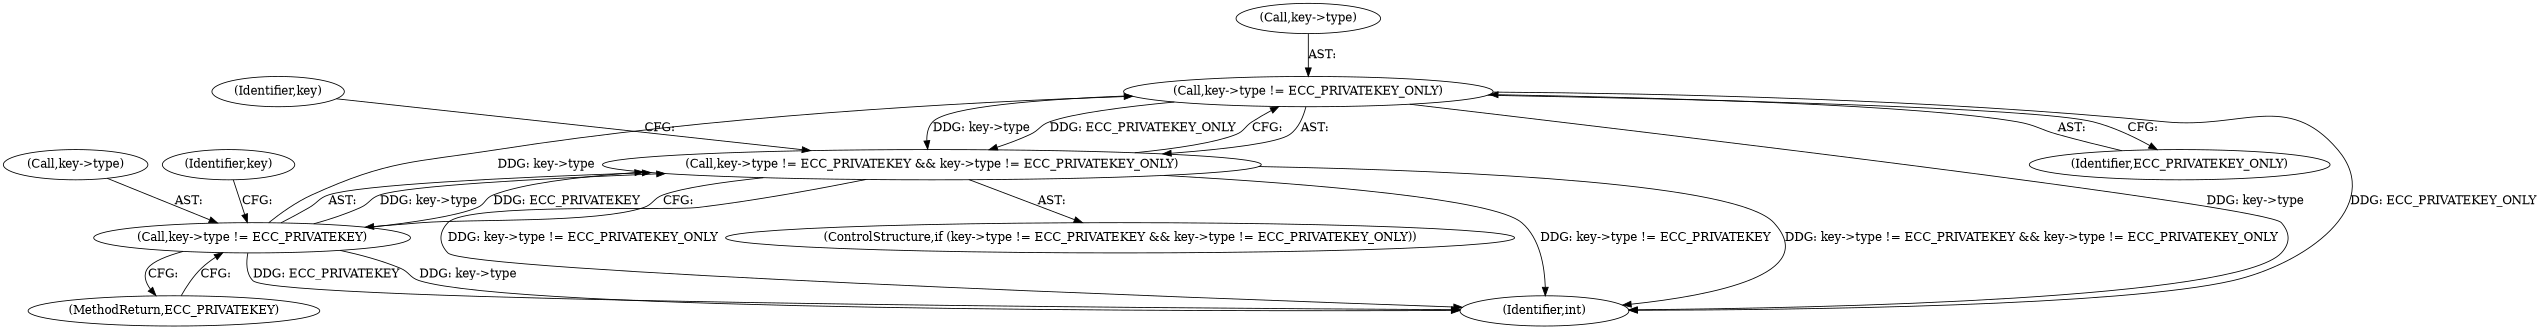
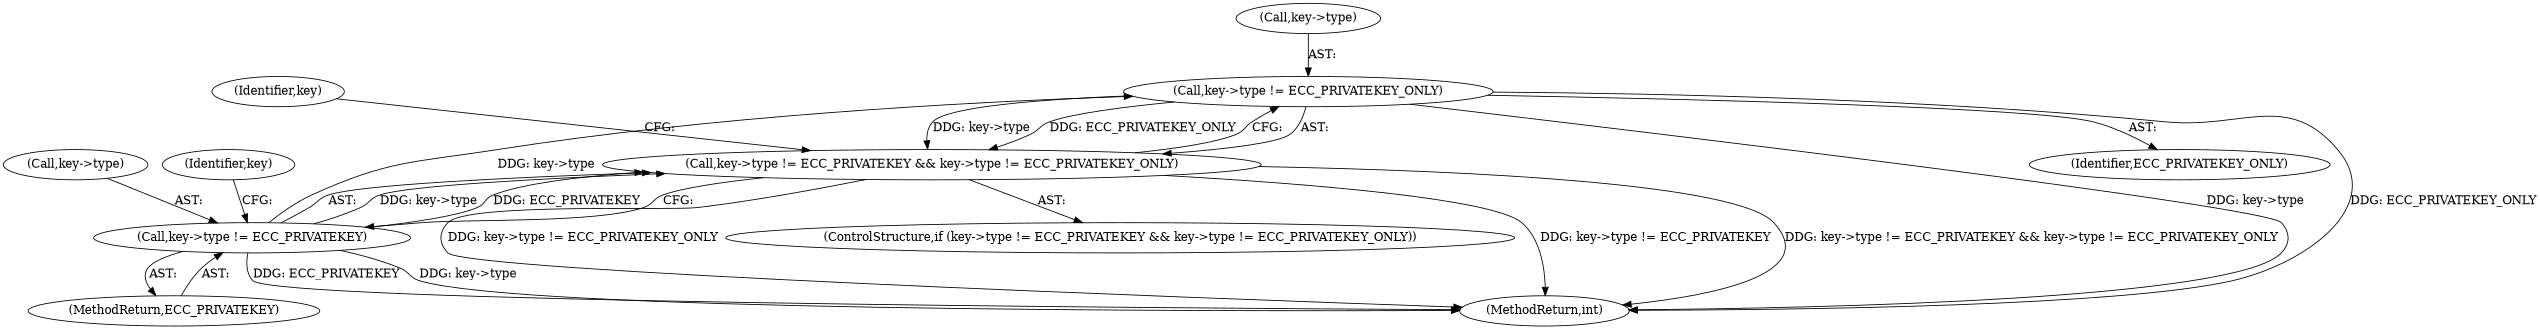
edge "(Identifier,ECC_PRIVATEKEY_ONLY)" -> "(Call,key->type != ECC_PRIVATEKEY_ONLY)": removed, label "AST:"
edge "(Call,key->type != ECC_PRIVATEKEY_ONLY)" -> "(Identifier,ECC_PRIVATEKEY_ONLY)": label "CFG: " -> "AST: "
edge "(Call,key->type != ECC_PRIVATEKEY)" -> "(MethodReturn,ECC_PRIVATEKEY)": label "CFG: " -> "AST: "
edge "(MethodReturn,ECC_PRIVATEKEY)" -> "(Call,key->type != ECC_PRIVATEKEY)": label "CFG: " -> "AST: "
node "(Identifier,int)": label "(Identifier,int)" -> "(MethodReturn,int)"
